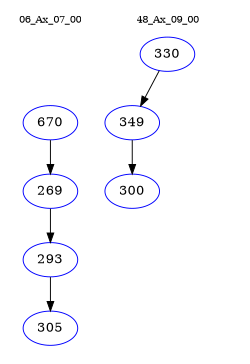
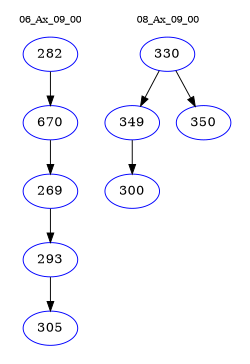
cluster "06_Ax_07_00": label "06_Ax_07_00" -> "06_Ax_09_00"
cluster "48_Ax_09_00": label "48_Ax_09_00" -> "08_Ax_09_00"
node "282": added
node "350": added
